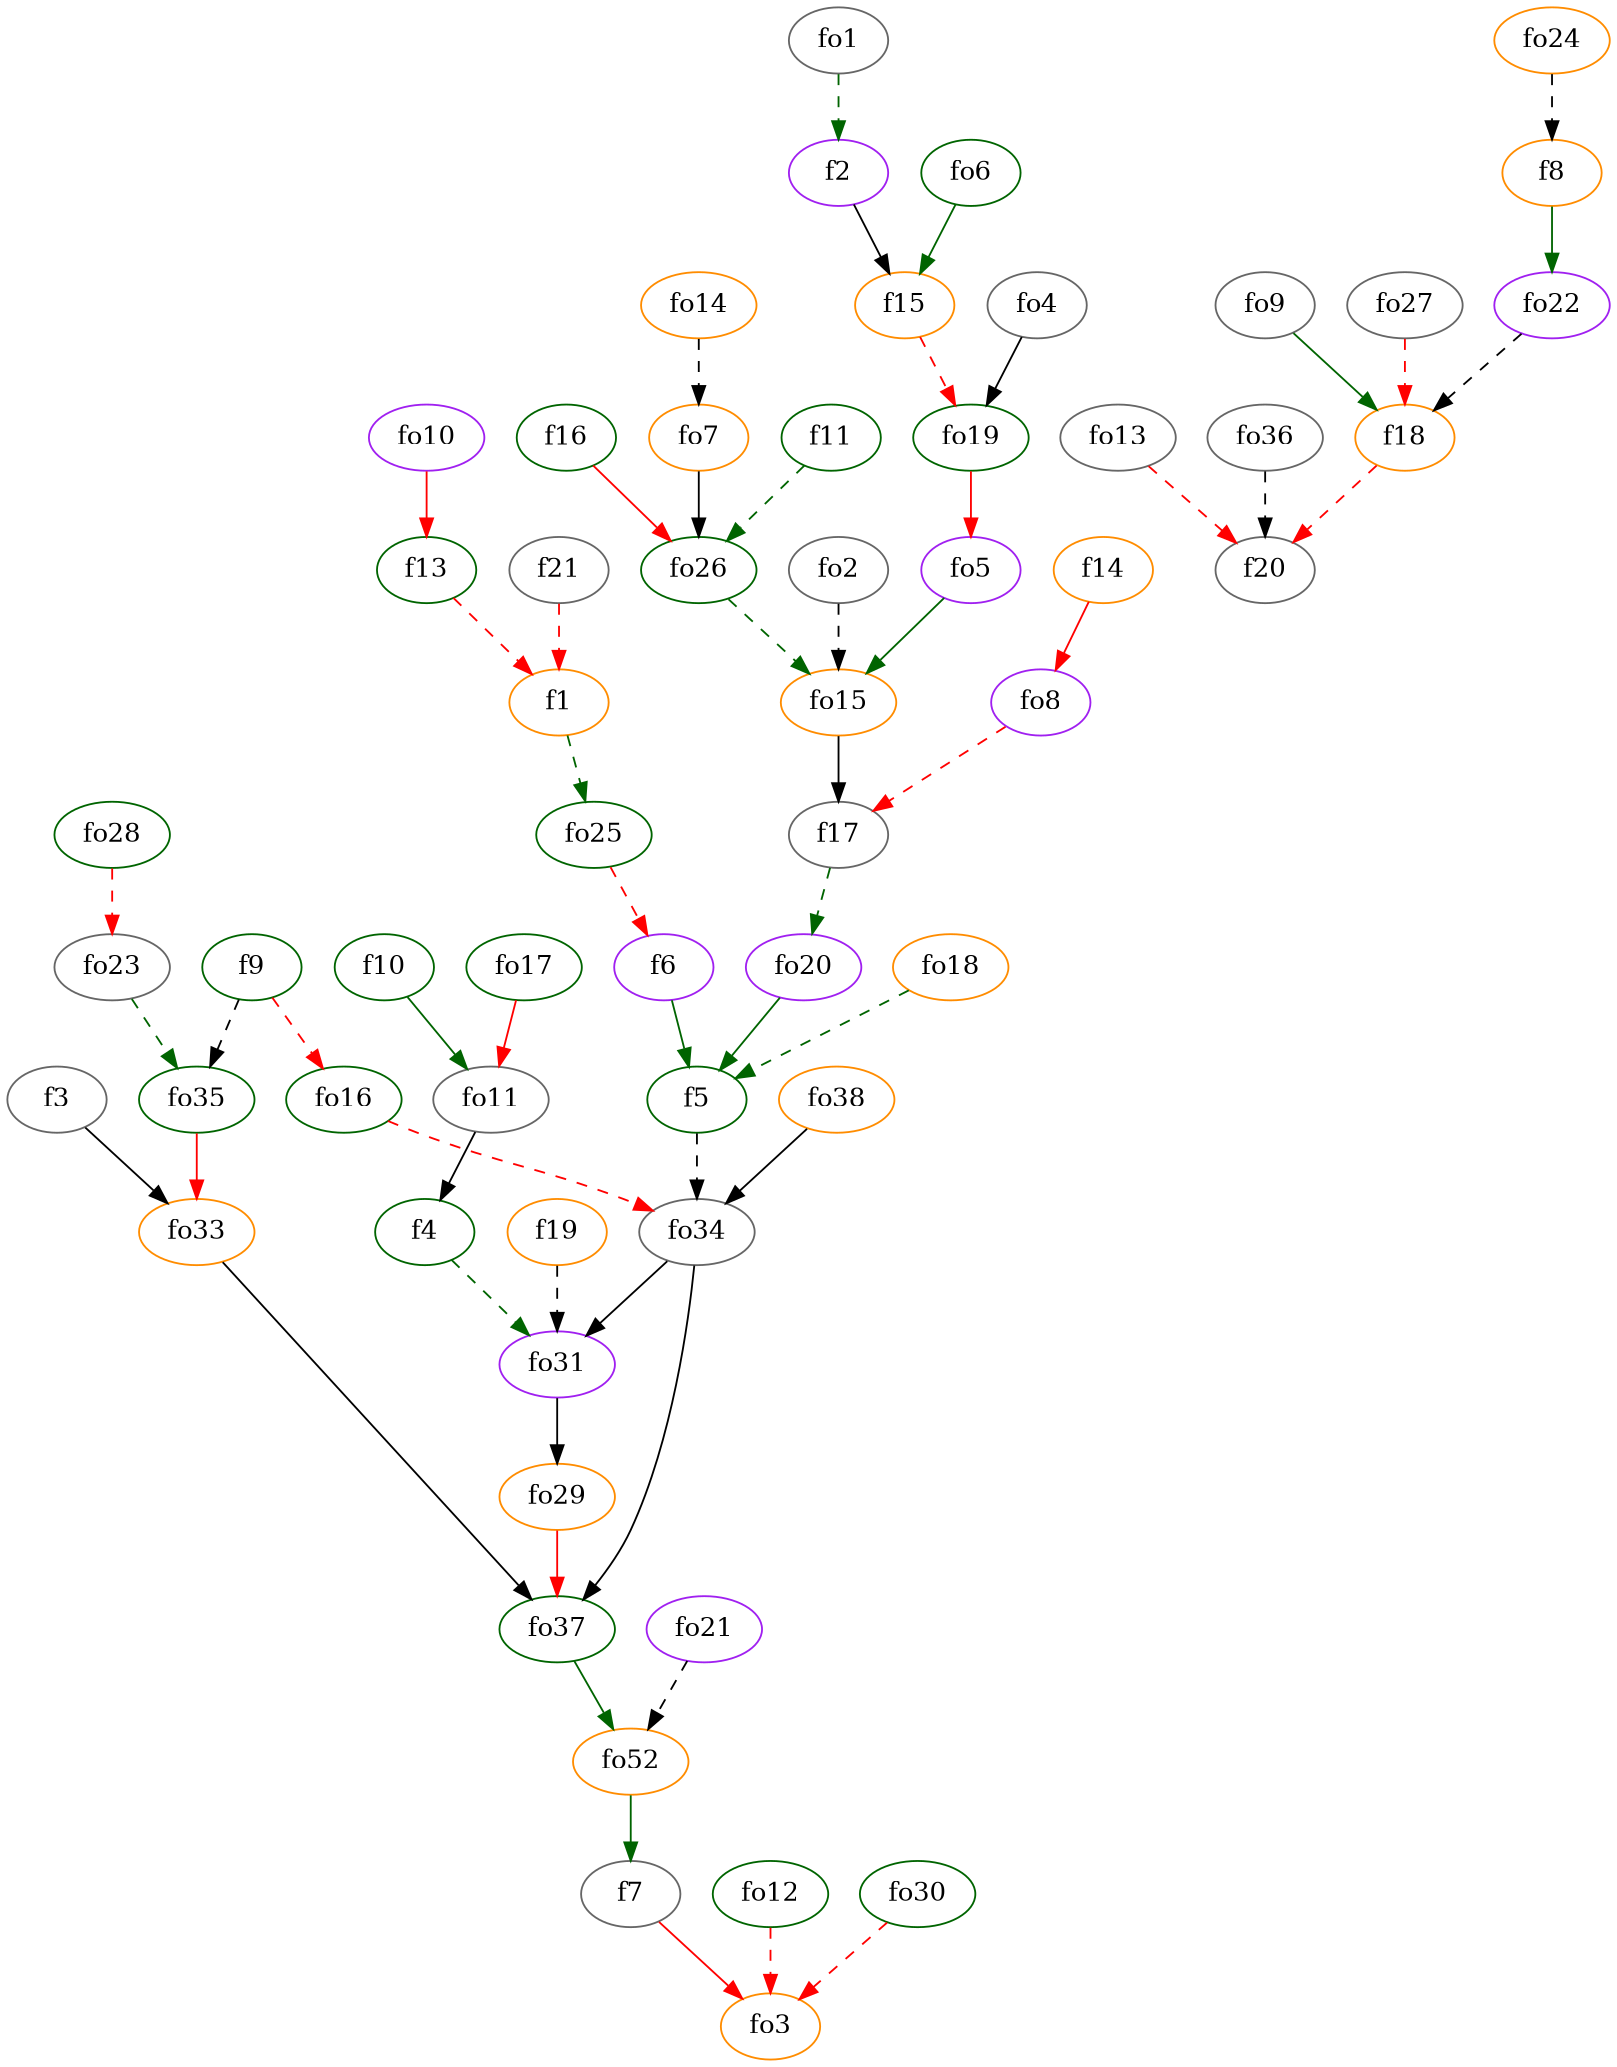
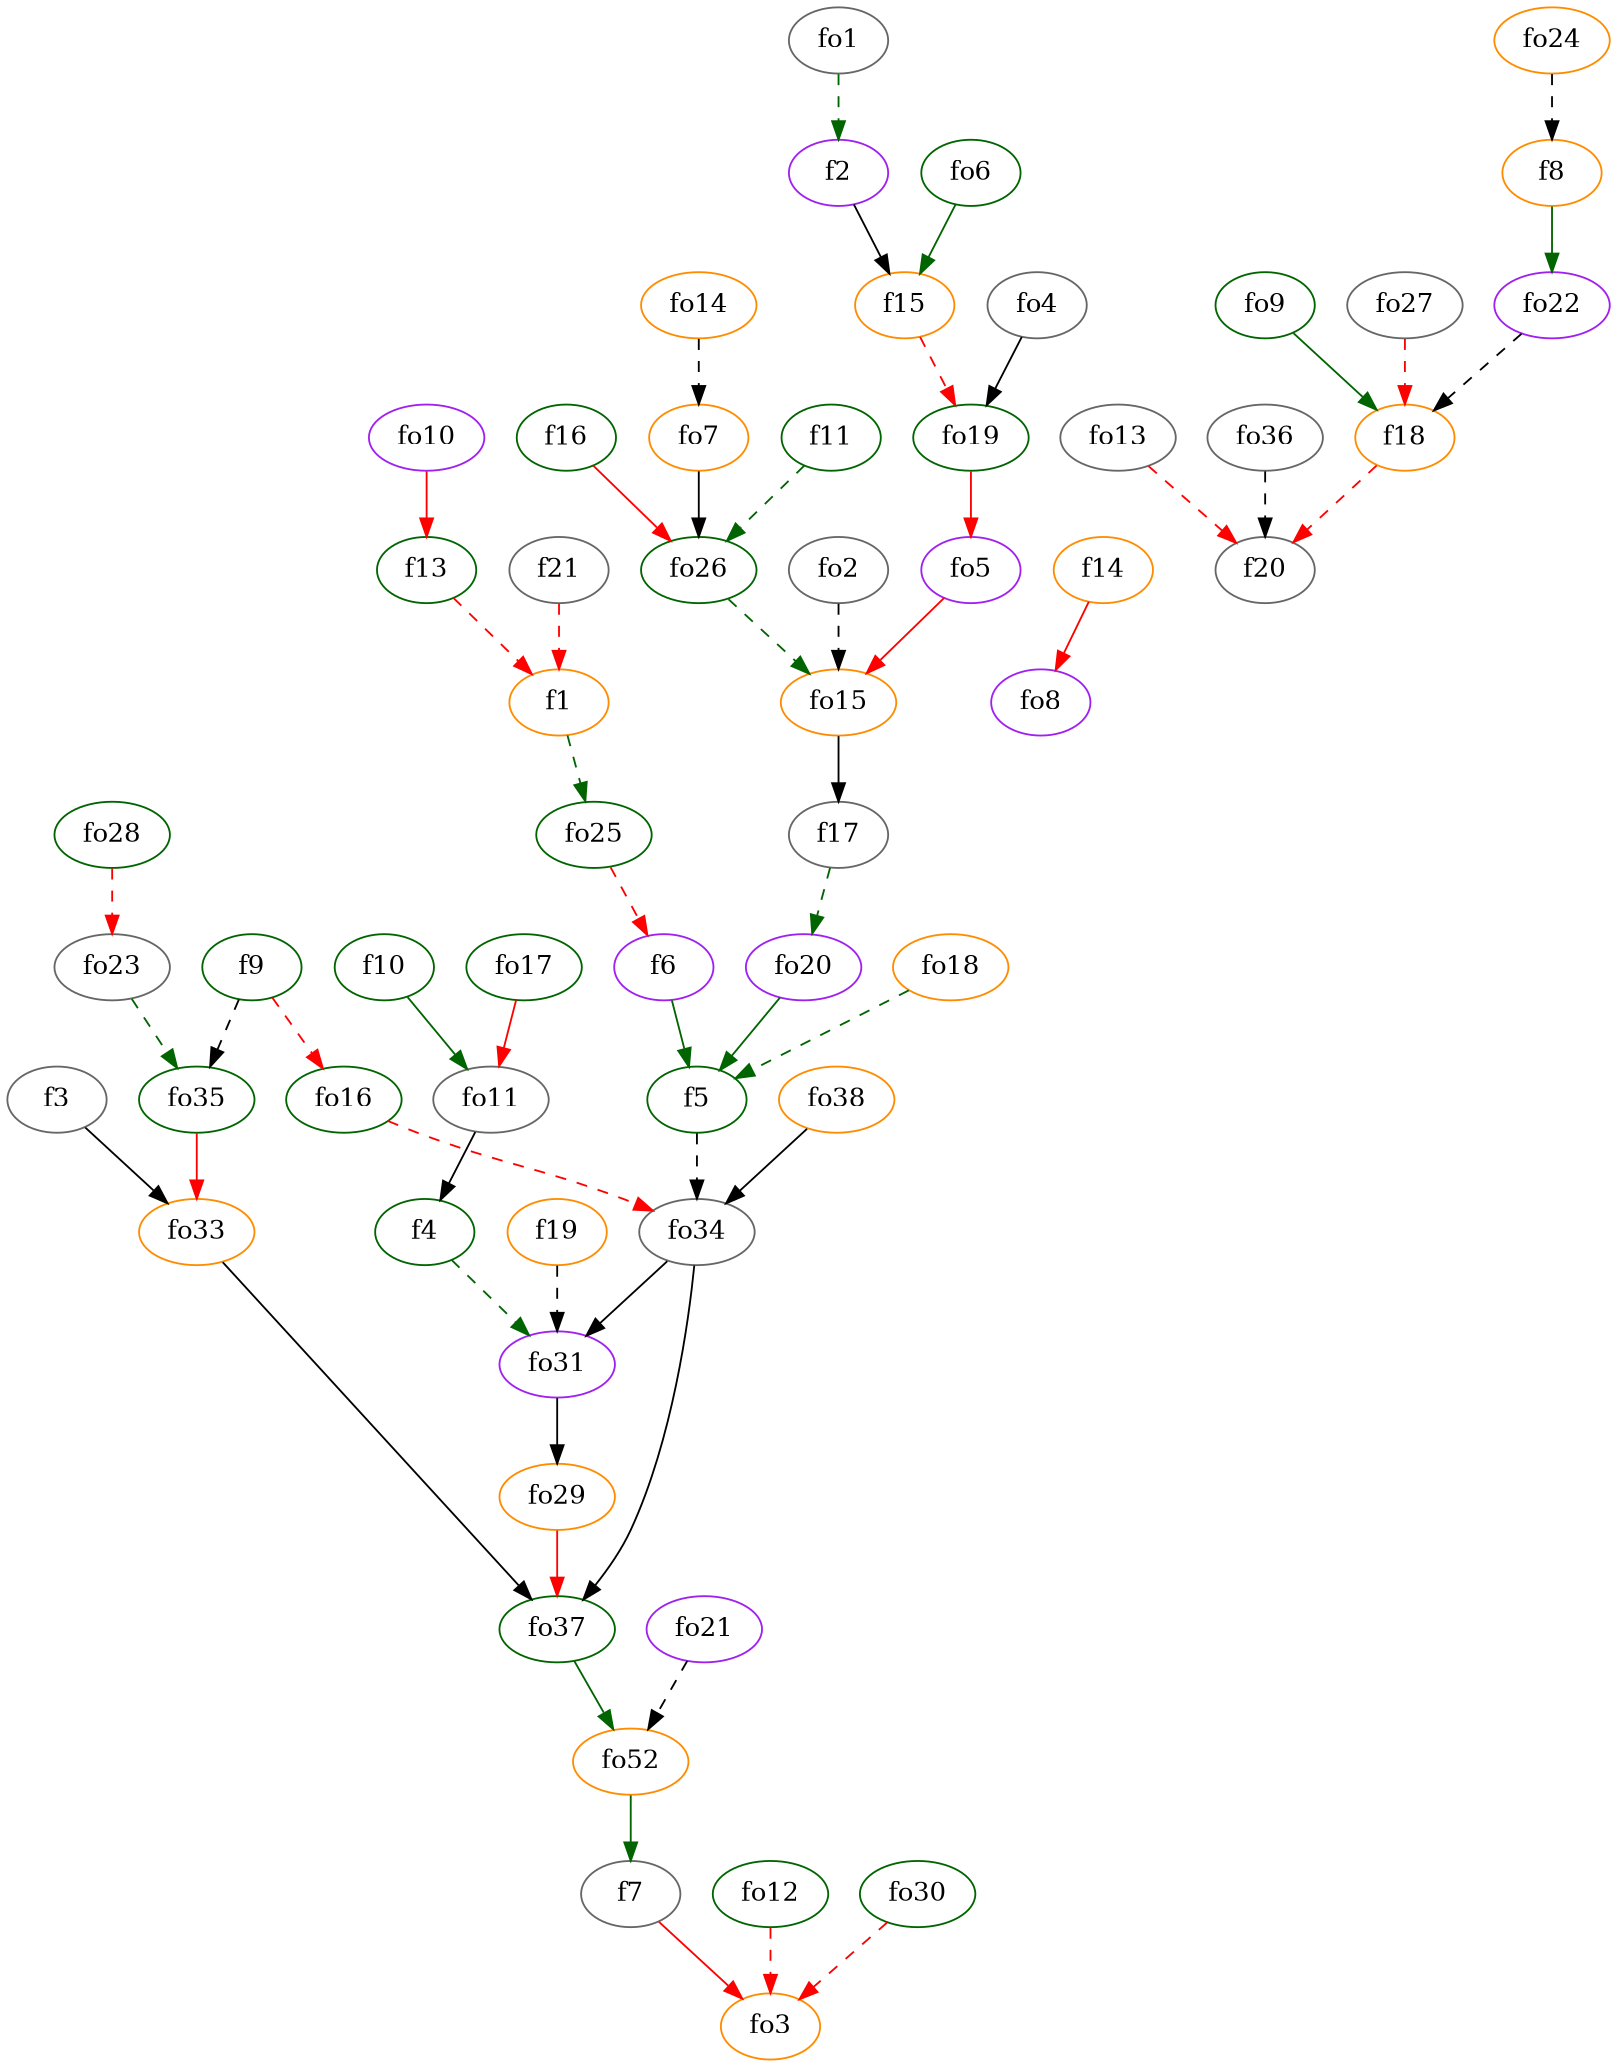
node "fo9": color gray40 -> darkgreen
edge "fo5" -> "fo15": color darkgreen -> red
edge "fo8" -> "f17": removed
